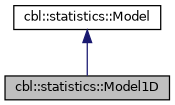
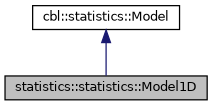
node "cbl::statistics::Model1D": label "cbl::statistics::Model1D" -> "statistics::statistics::Model1D"
